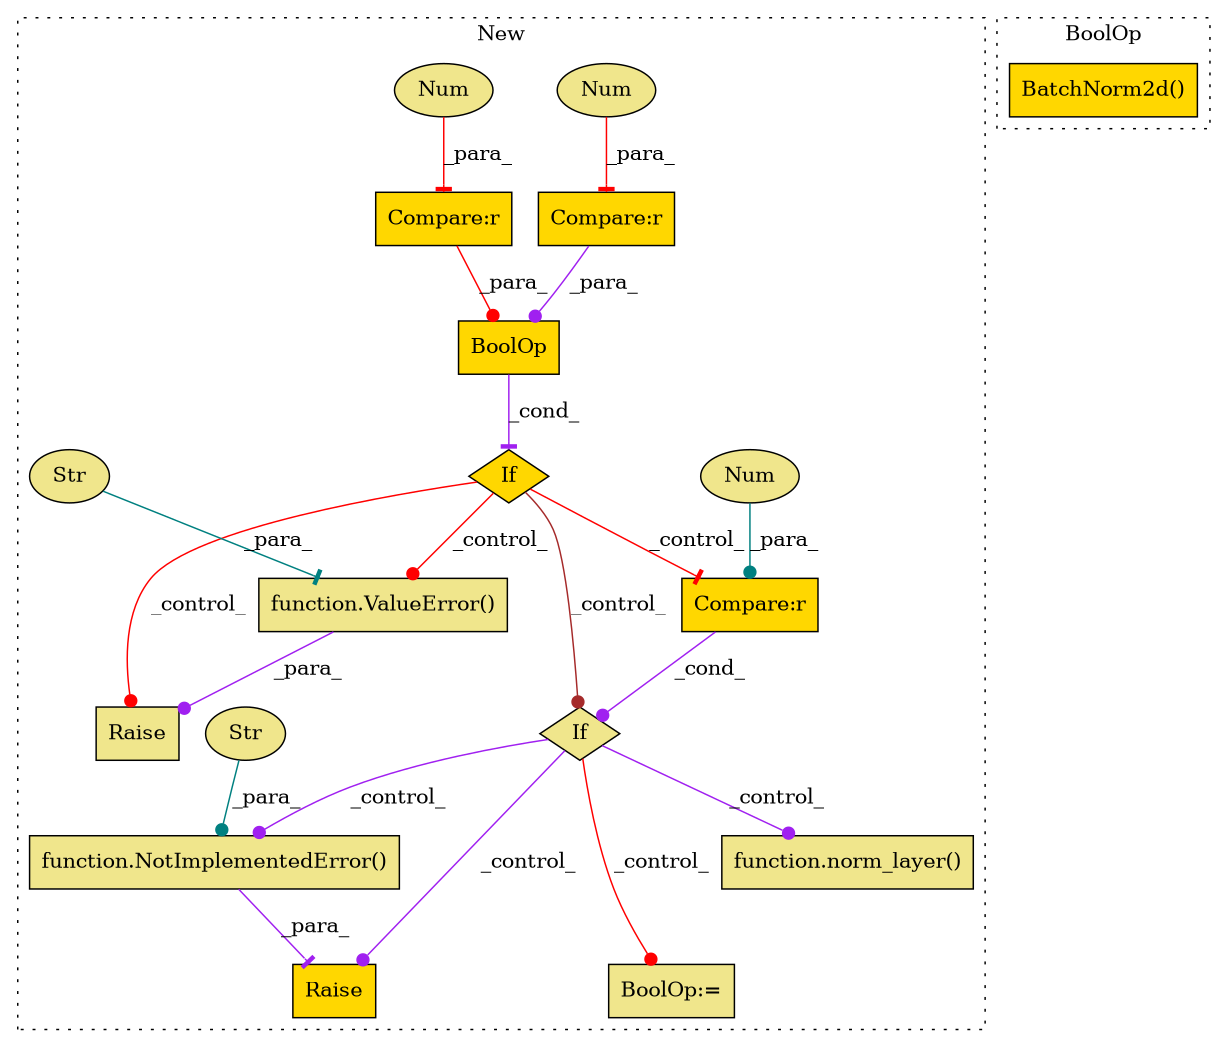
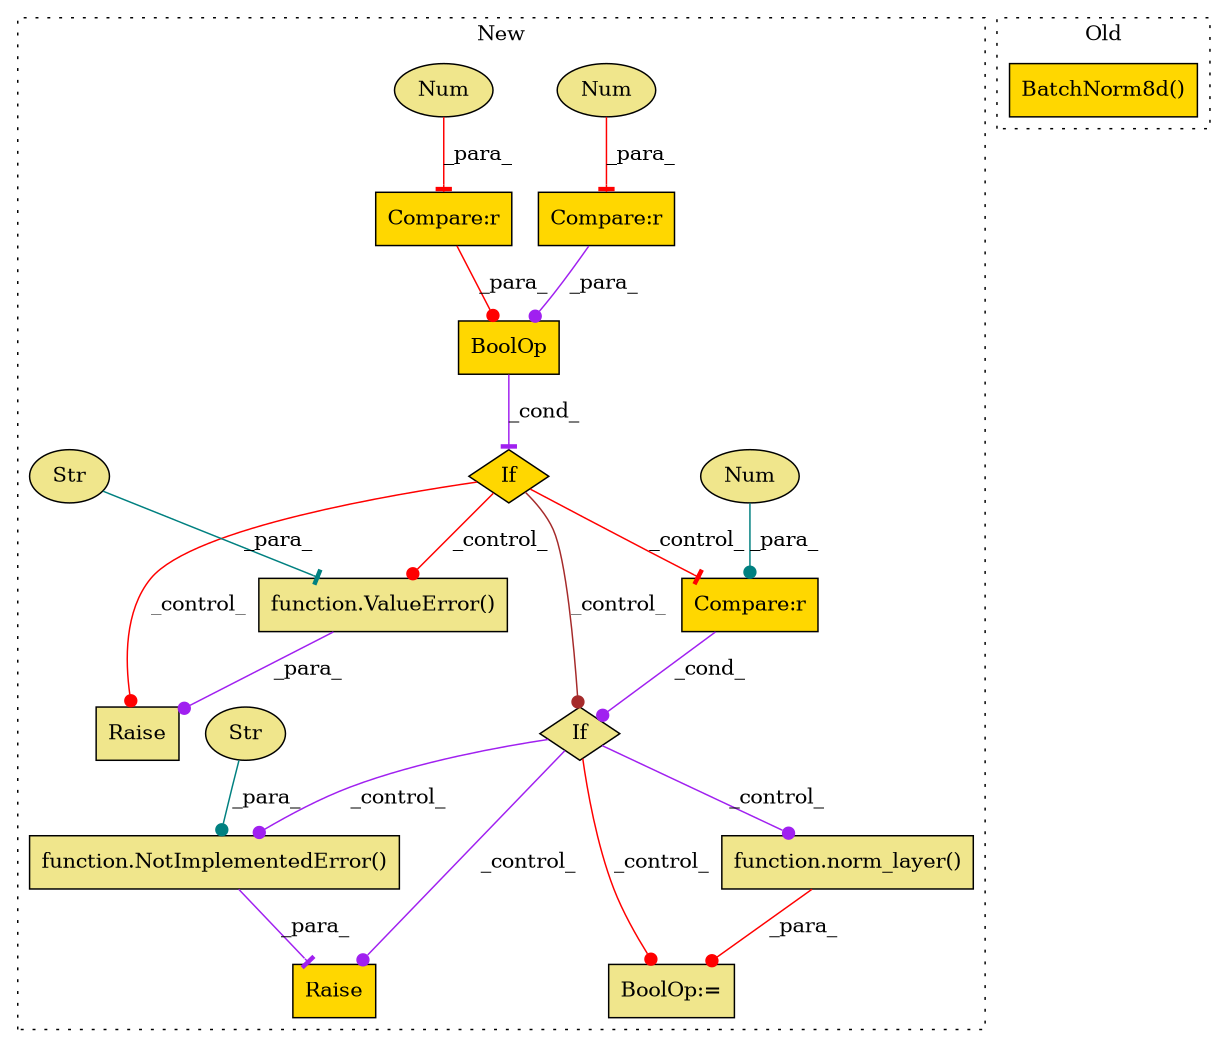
cluster "BoolOp": label "BoolOp" -> "Old"
node "BatchNorm2d()": label "BatchNorm2d()" -> "BatchNorm8d()"
edge "function.norm_layer()" -> "BoolOp:=": added, label "_para_"
